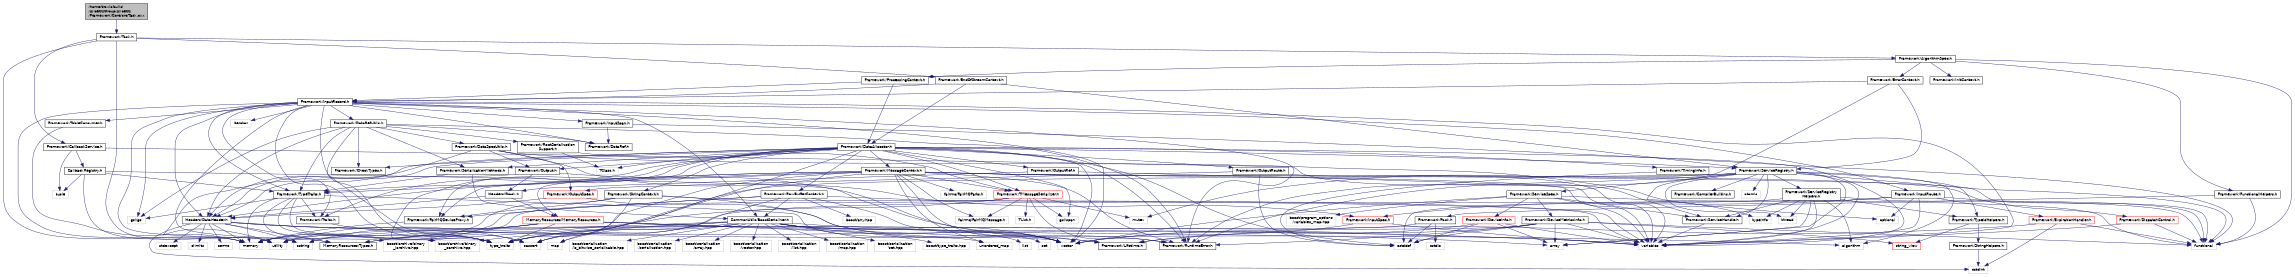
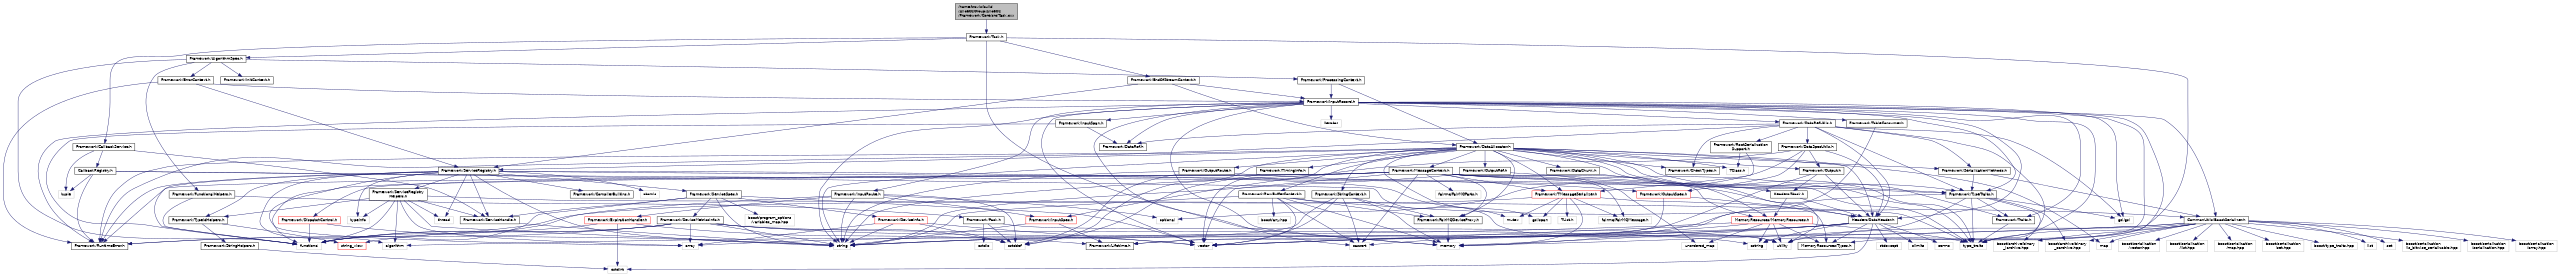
node "Framework/DataChunk.h": added
node "variables": label "variables" -> "string"
